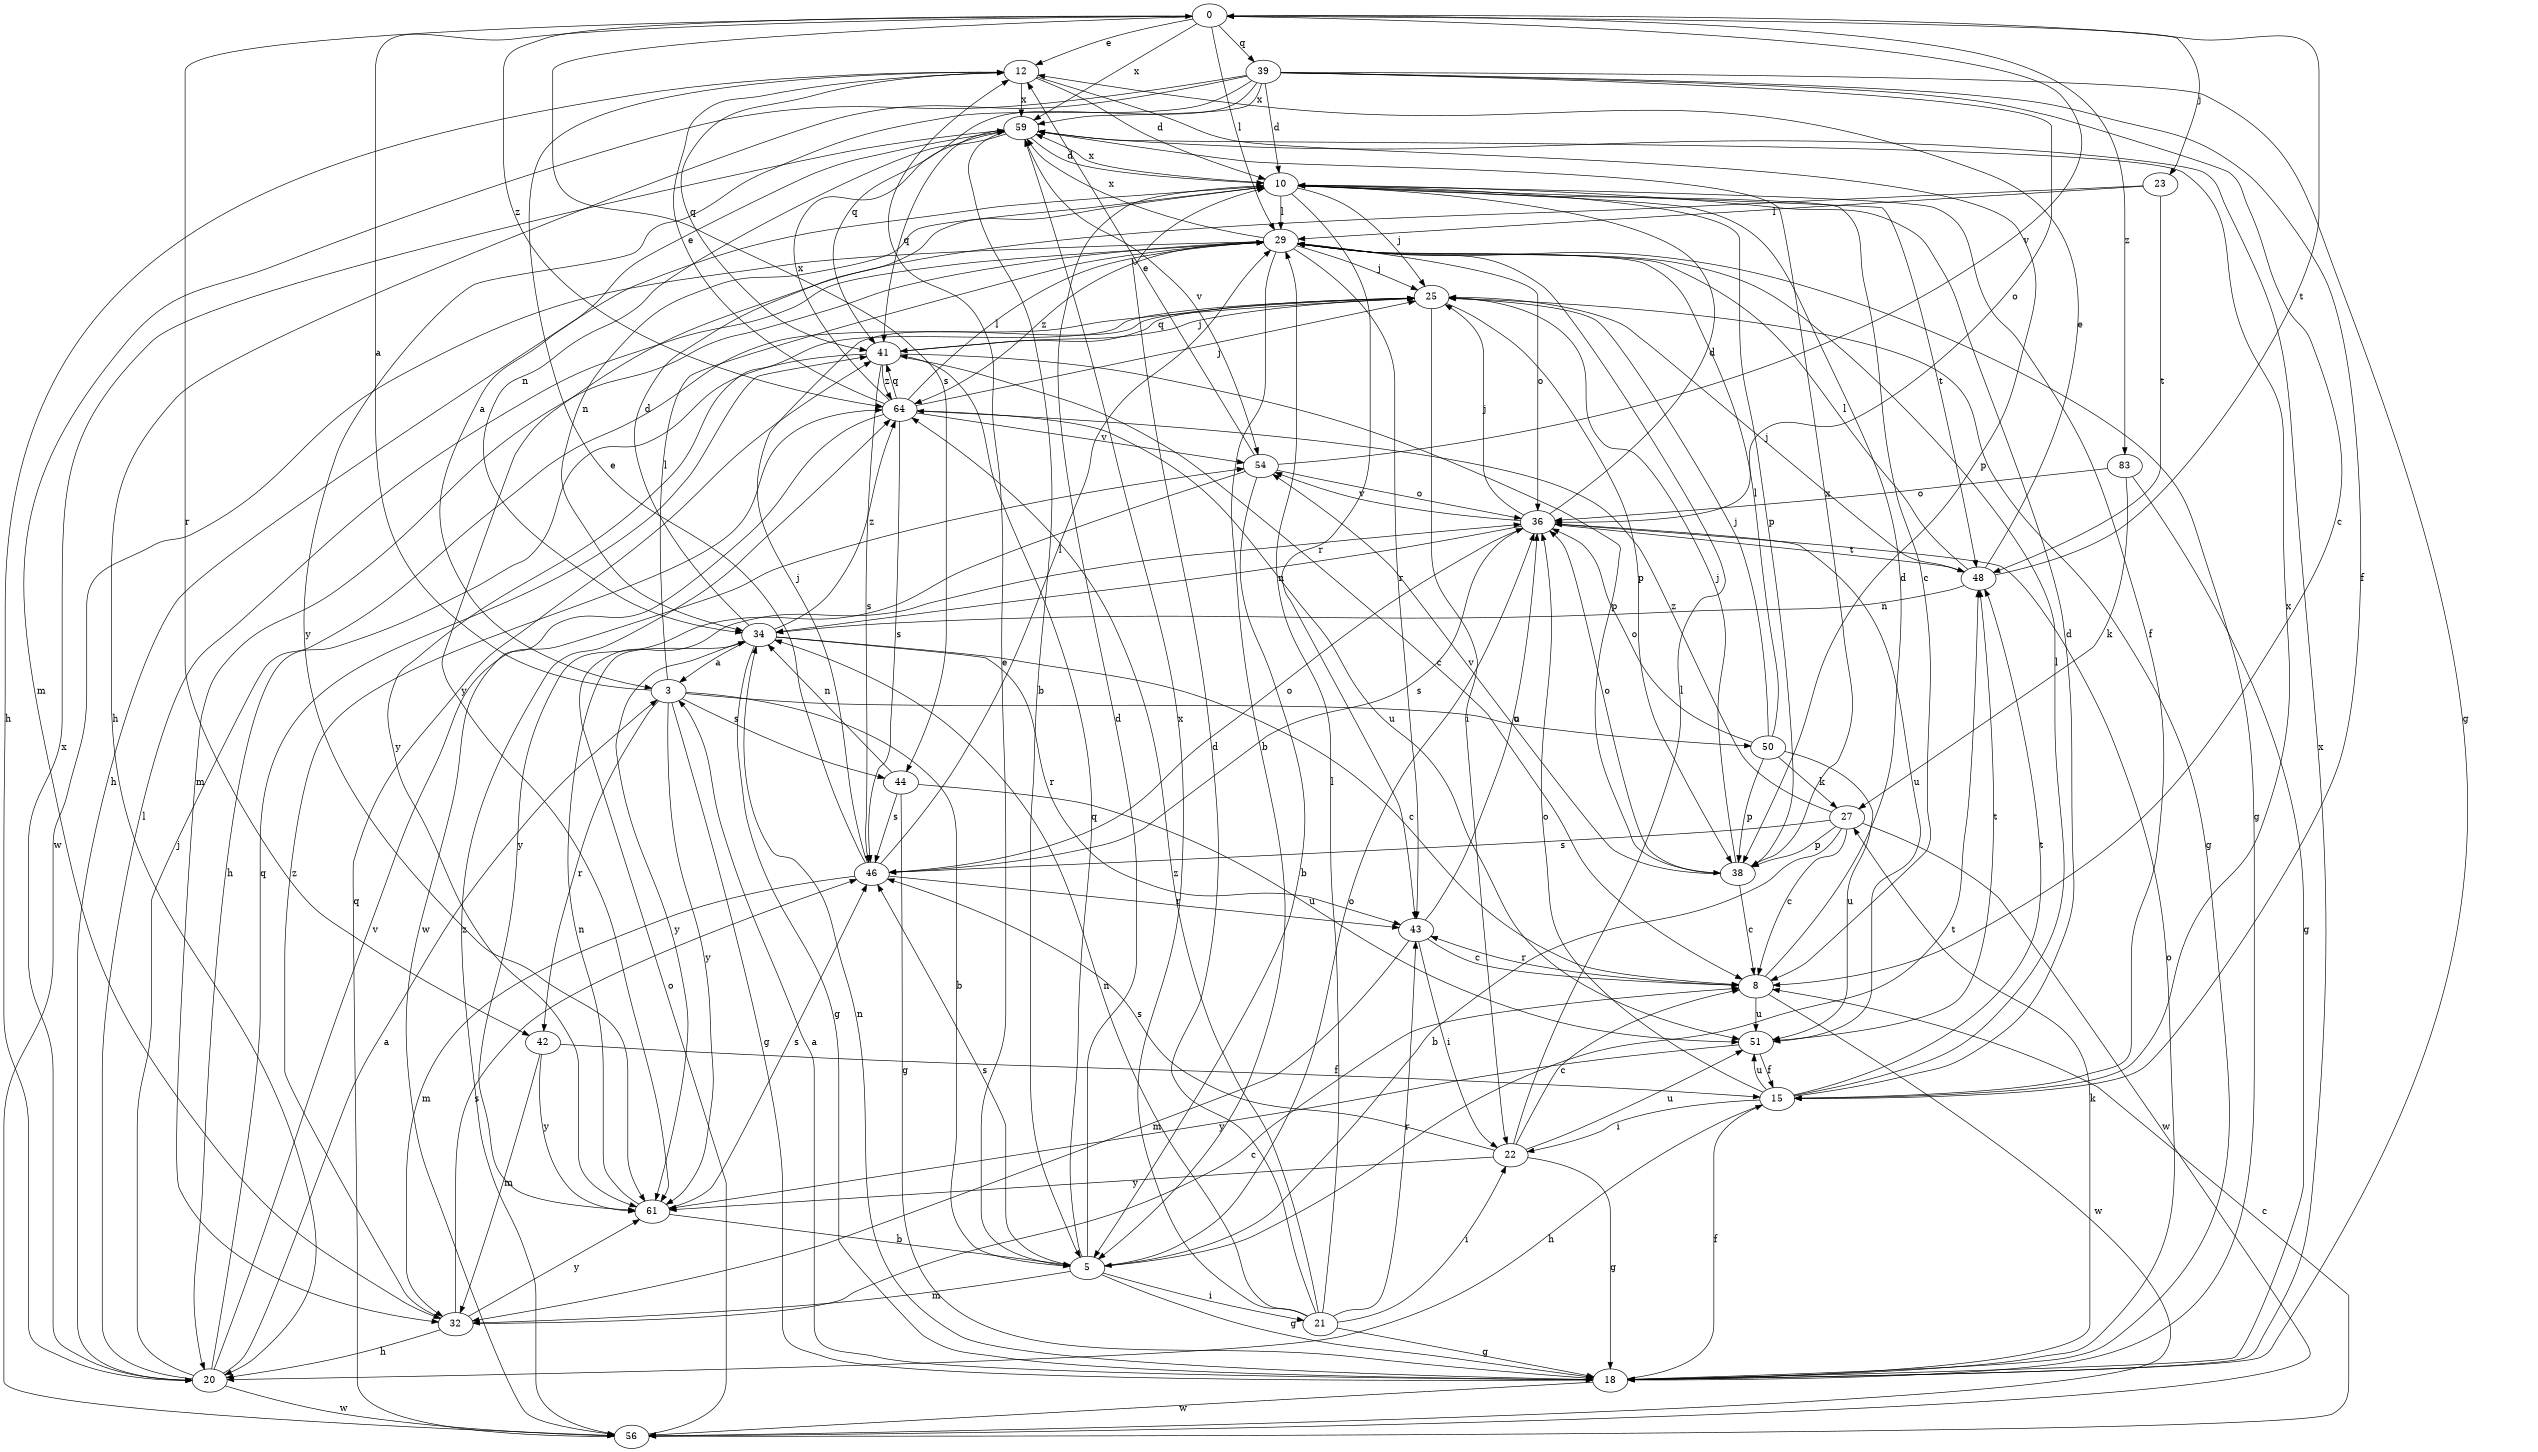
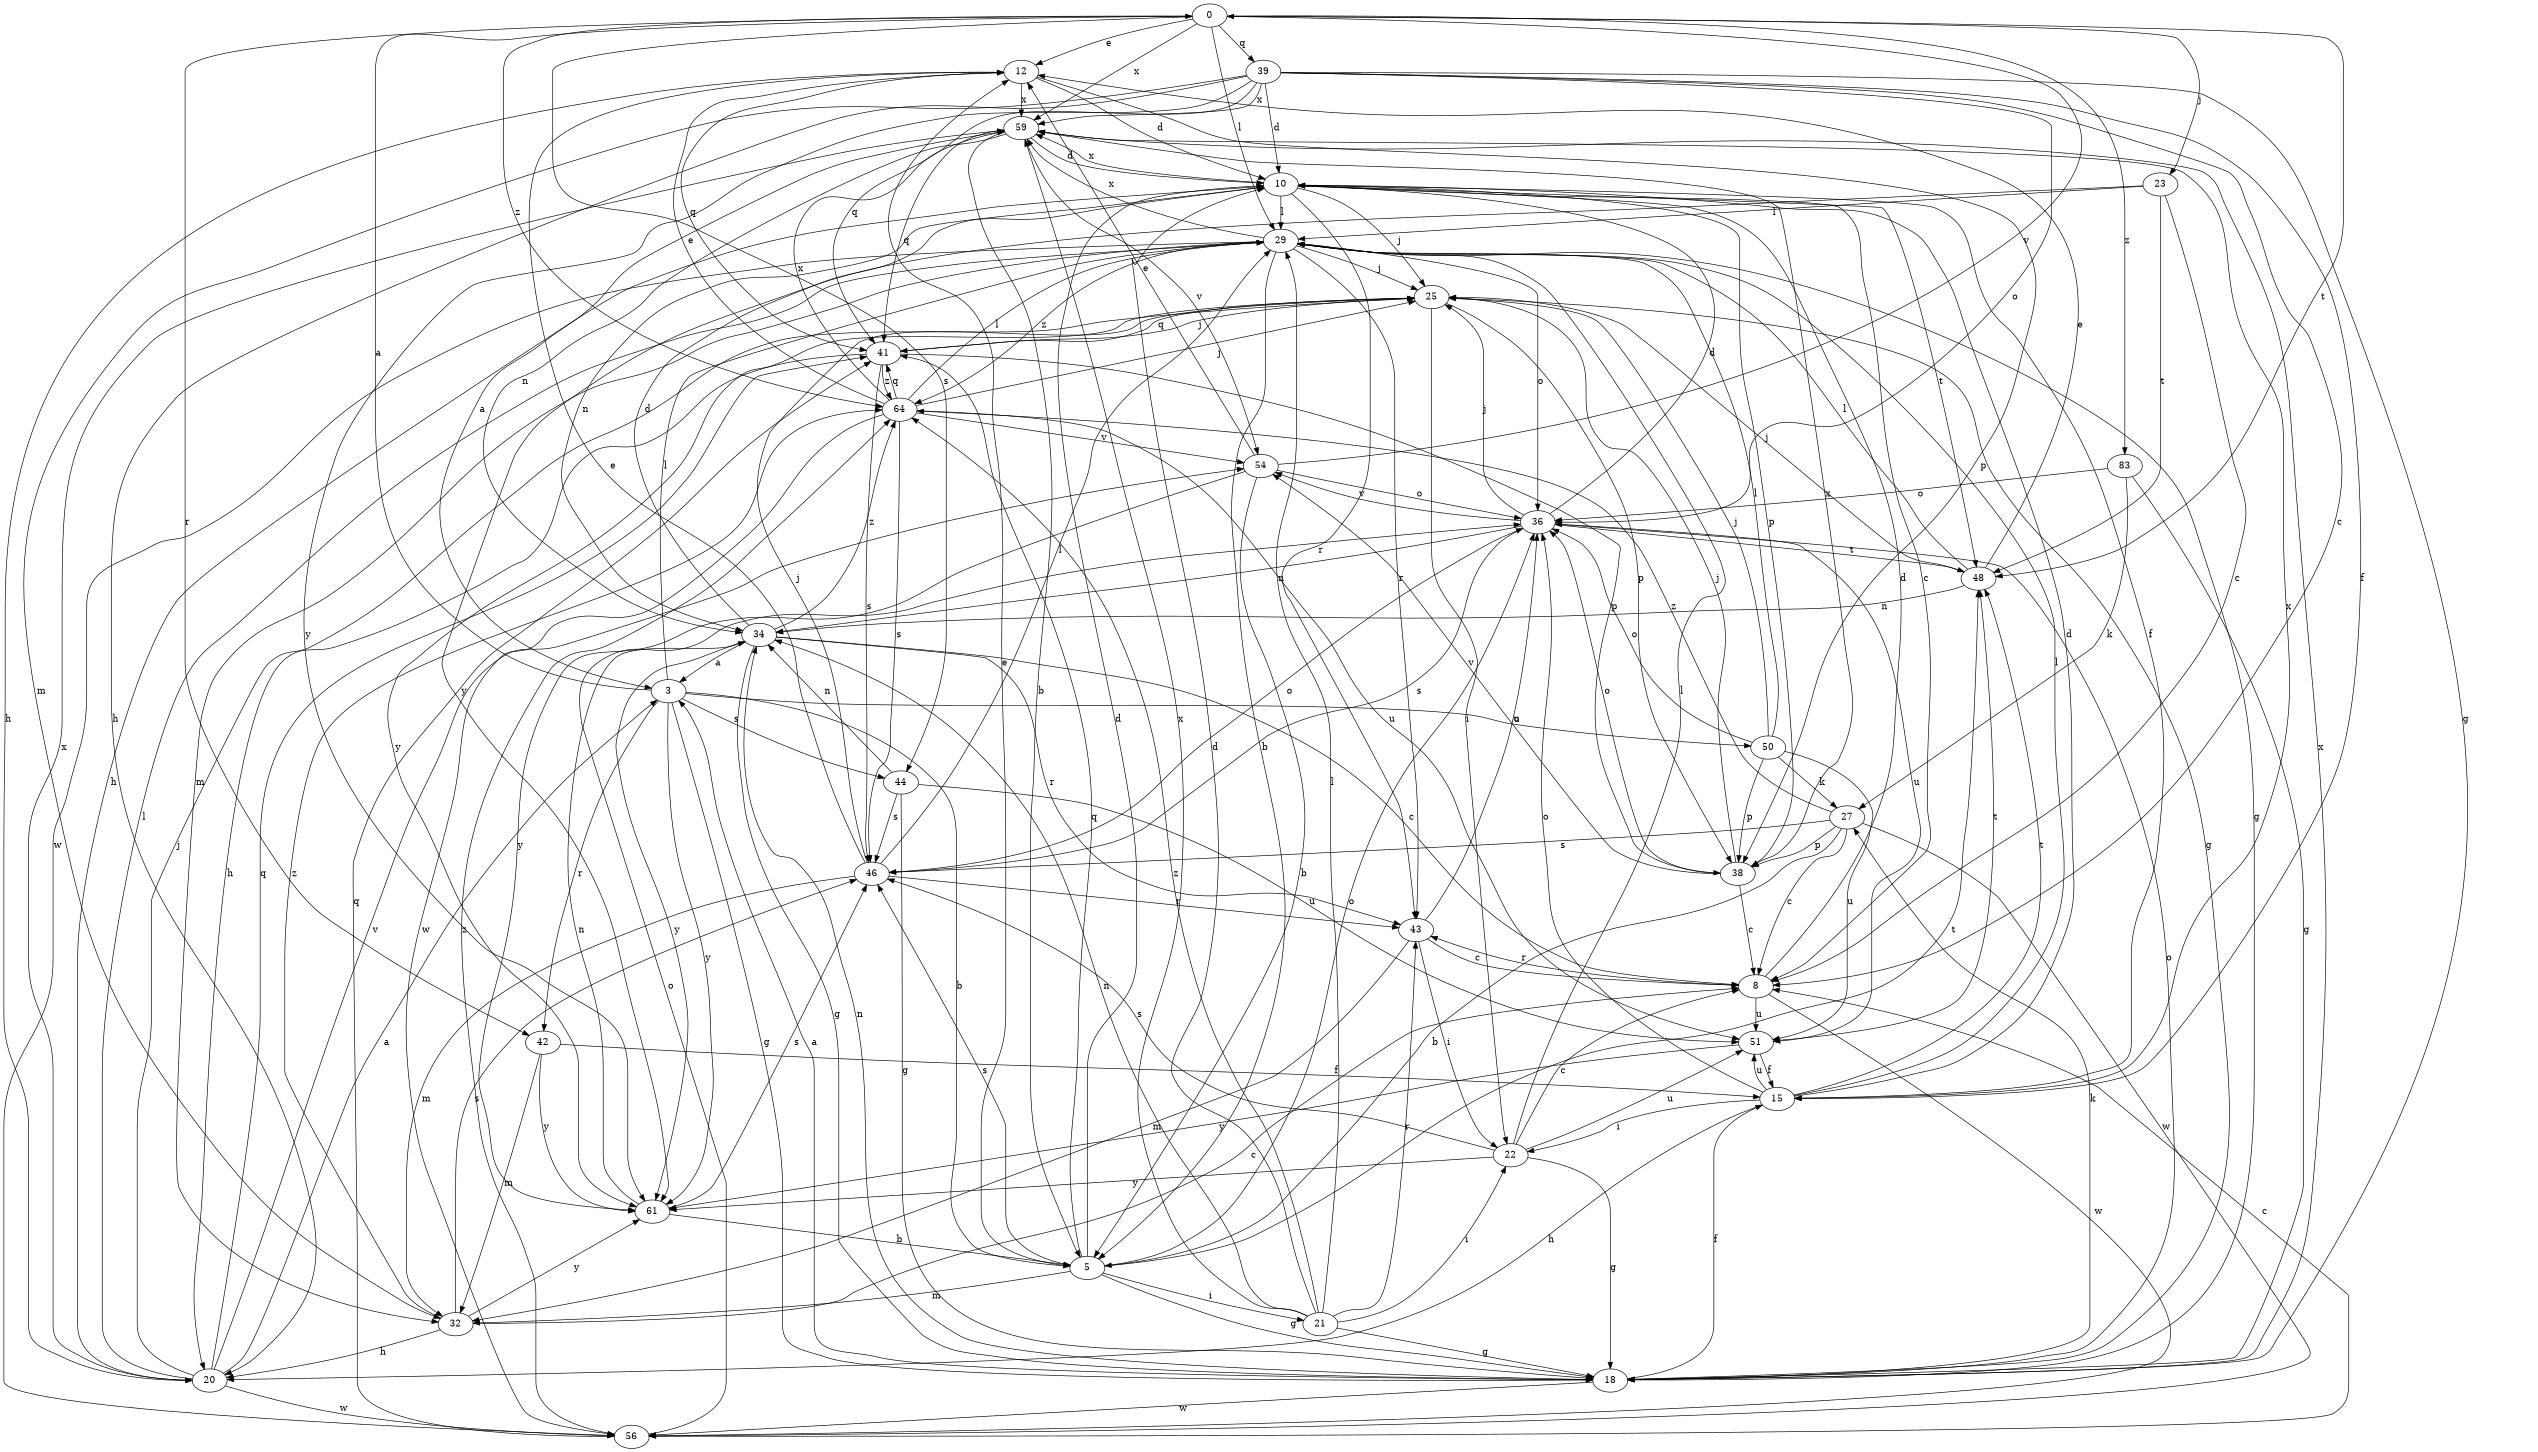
edge "48" -> "0": reversed
edge "41" -> "8": now "23" -> "8"
